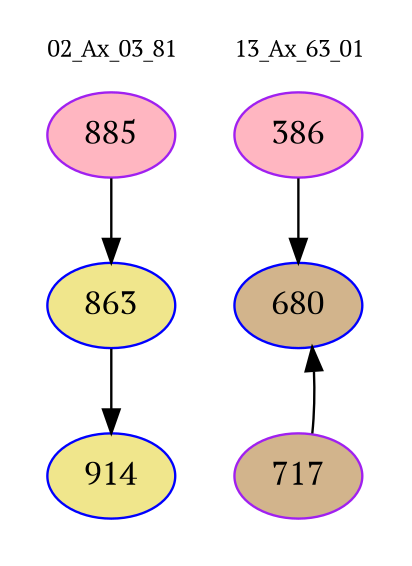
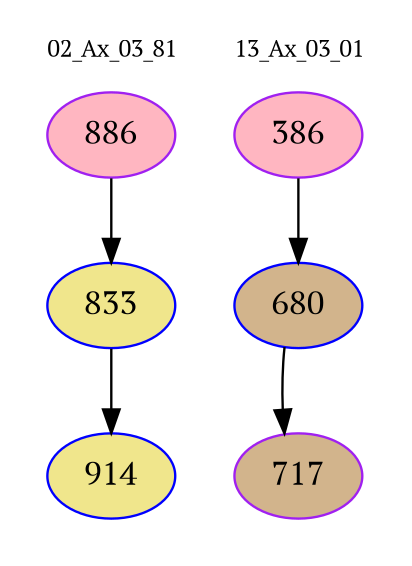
cluster "13_Ax_63_01": label "13_Ax_63_01" -> "13_Ax_03_01"
node "885": label "885" -> "886"
node "863": label "863" -> "833"
edge "717" -> "680": reversed
